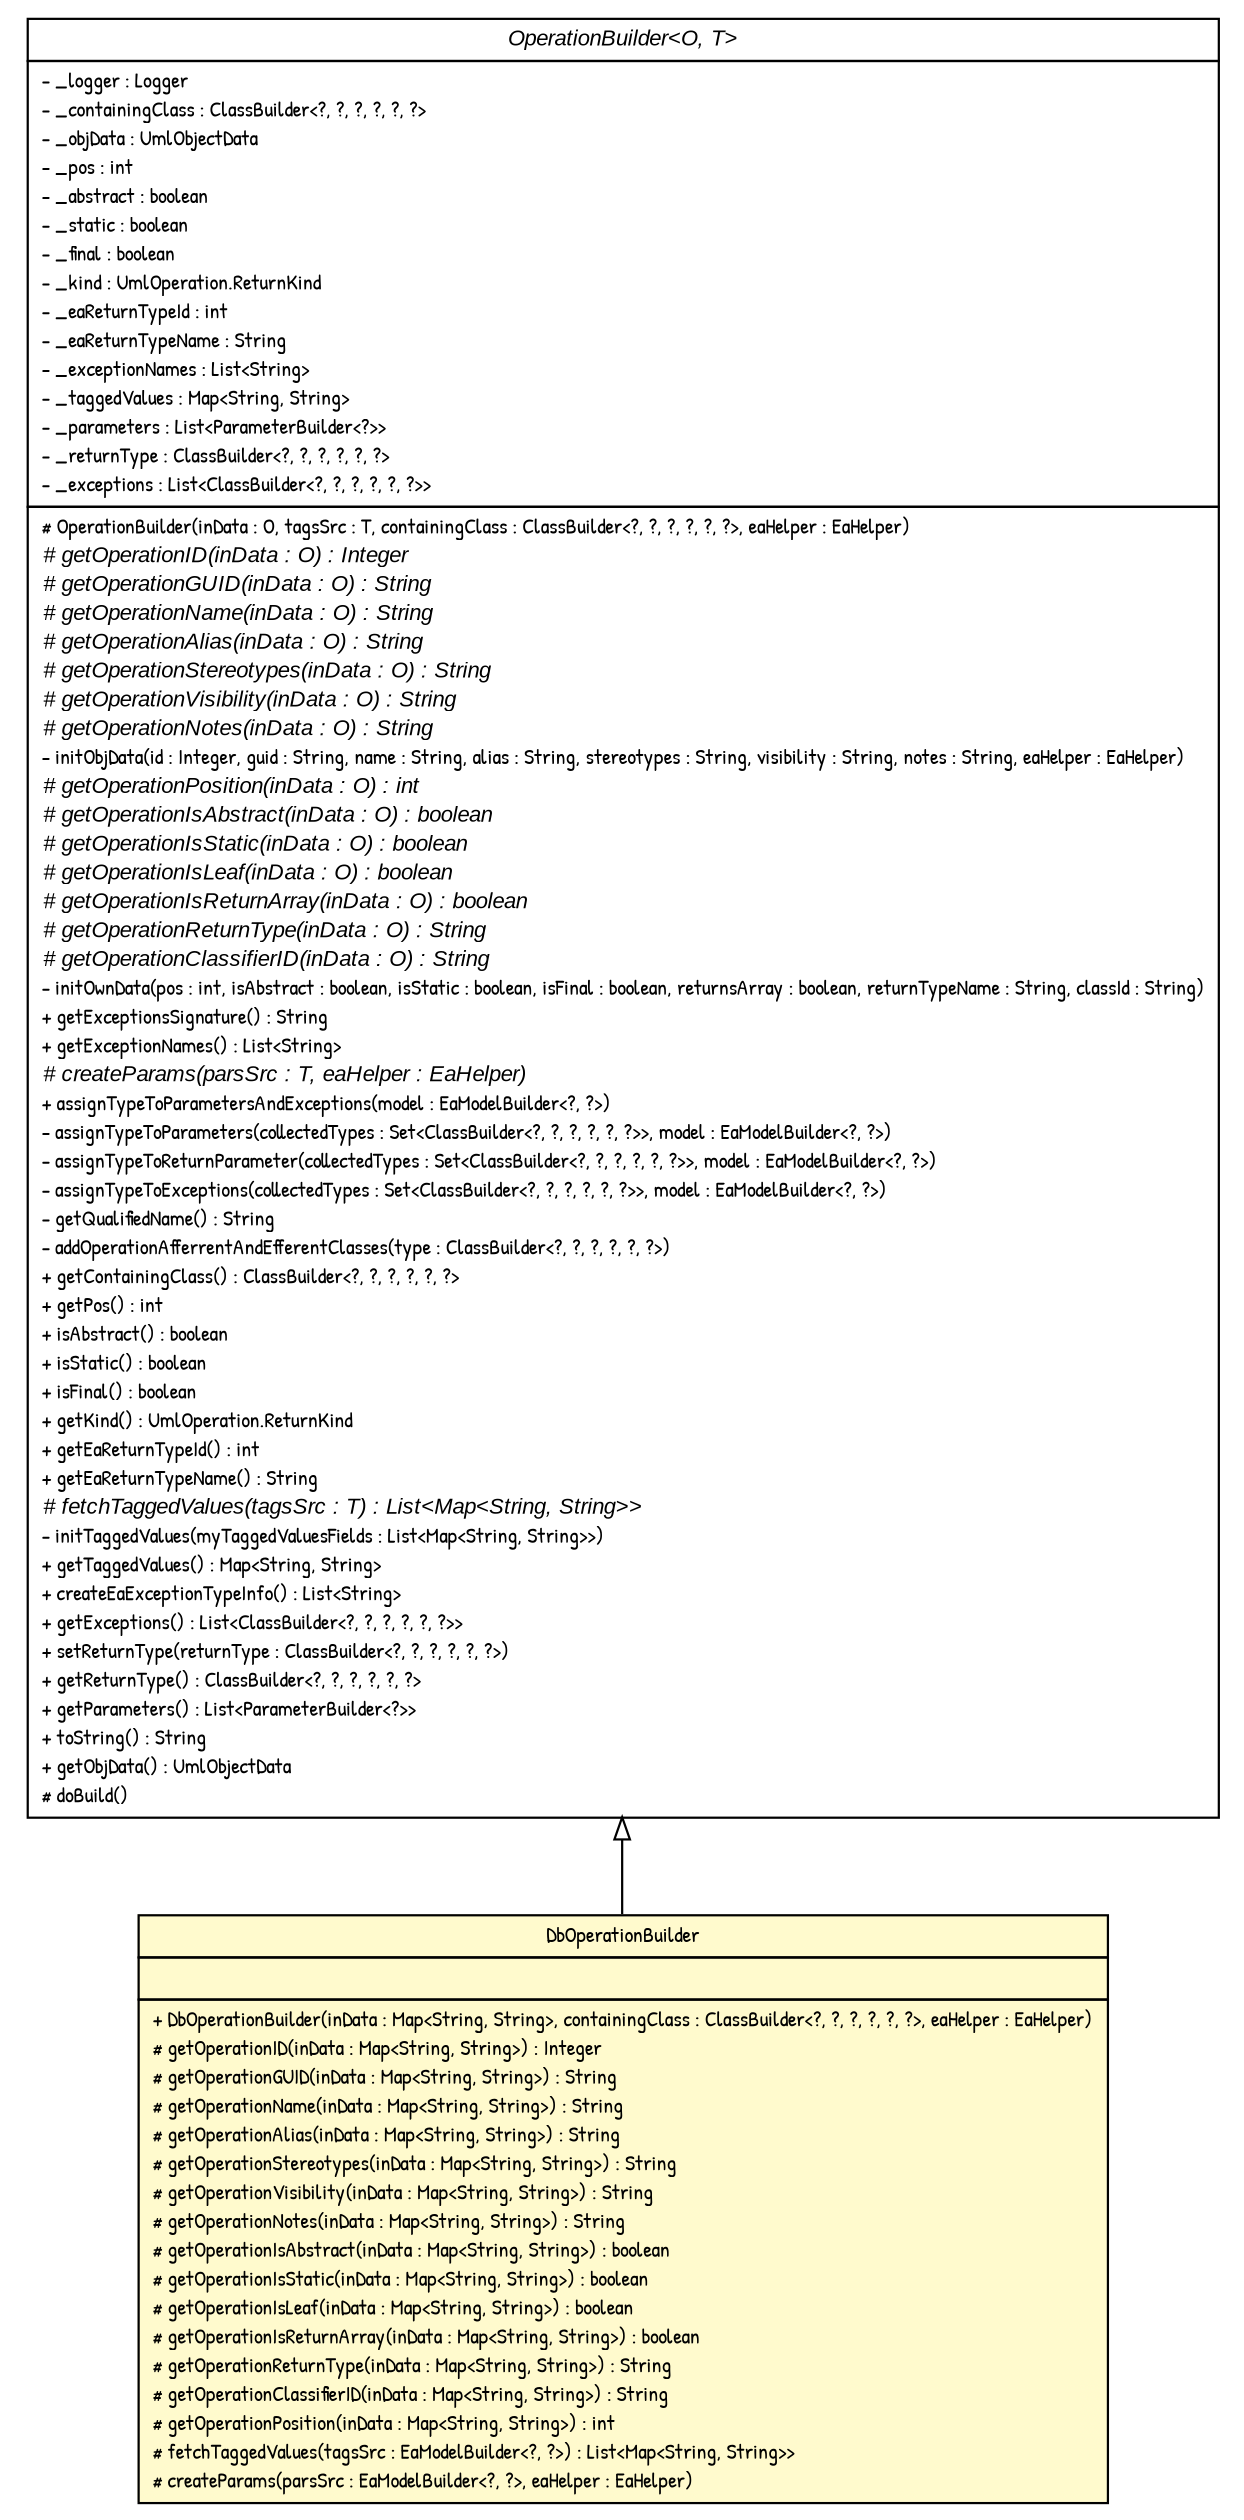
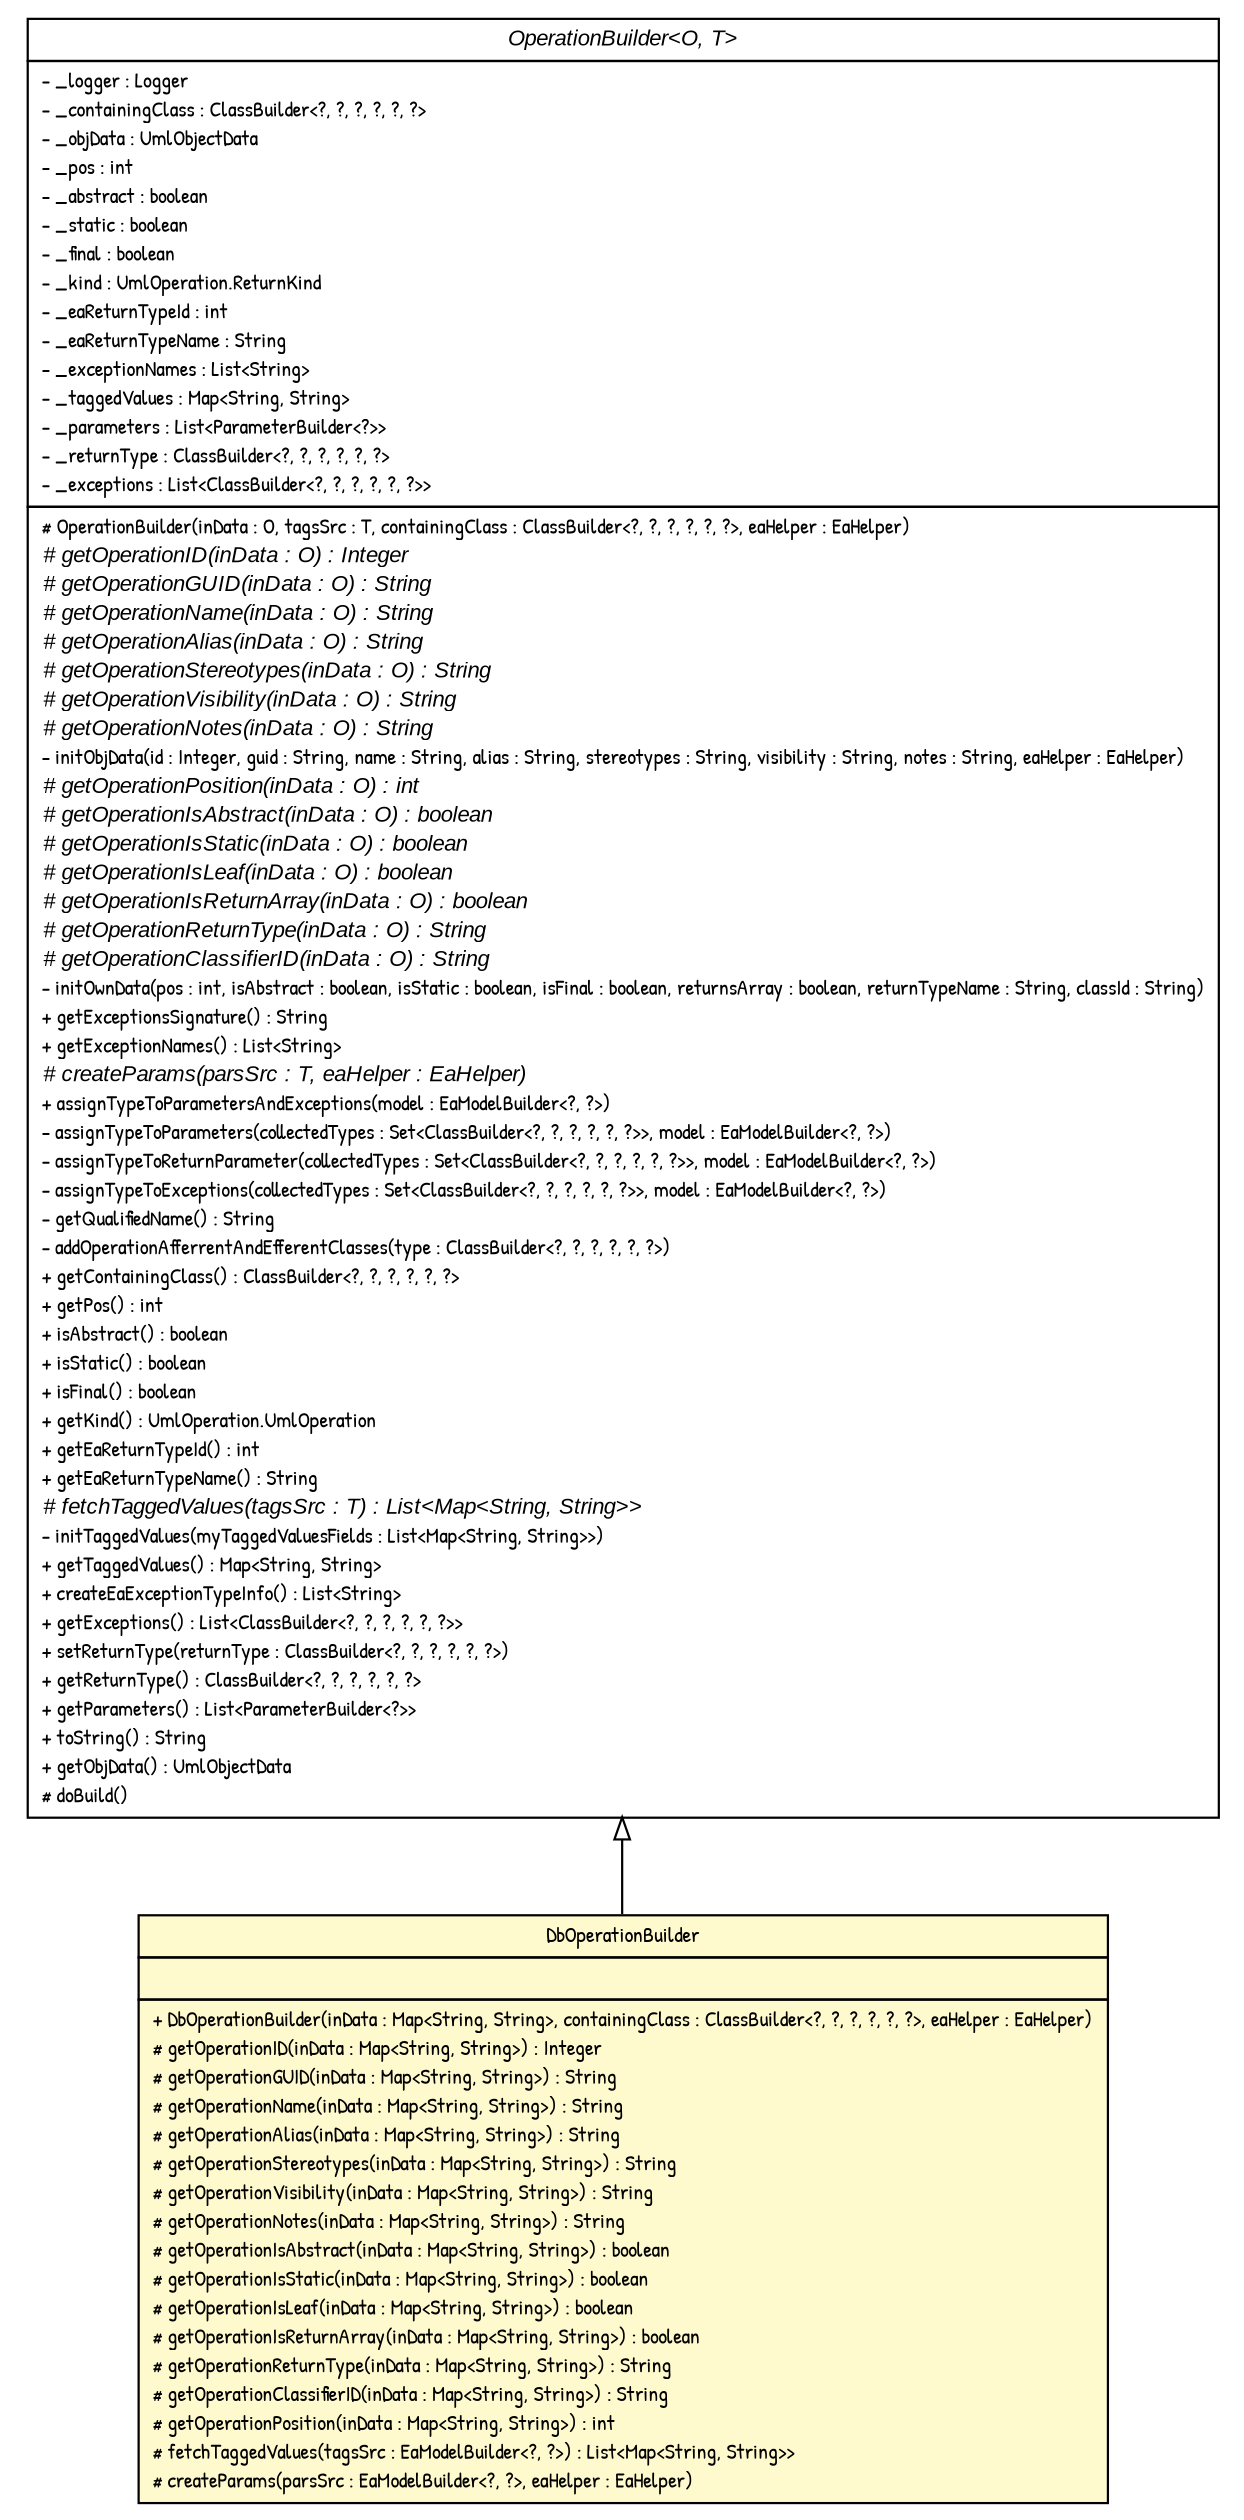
node "OperationBuilder<O, T>": text "+ getKind() : UmlOperation.ReturnKind" -> "+ getKind() : UmlOperation.UmlOperation"
